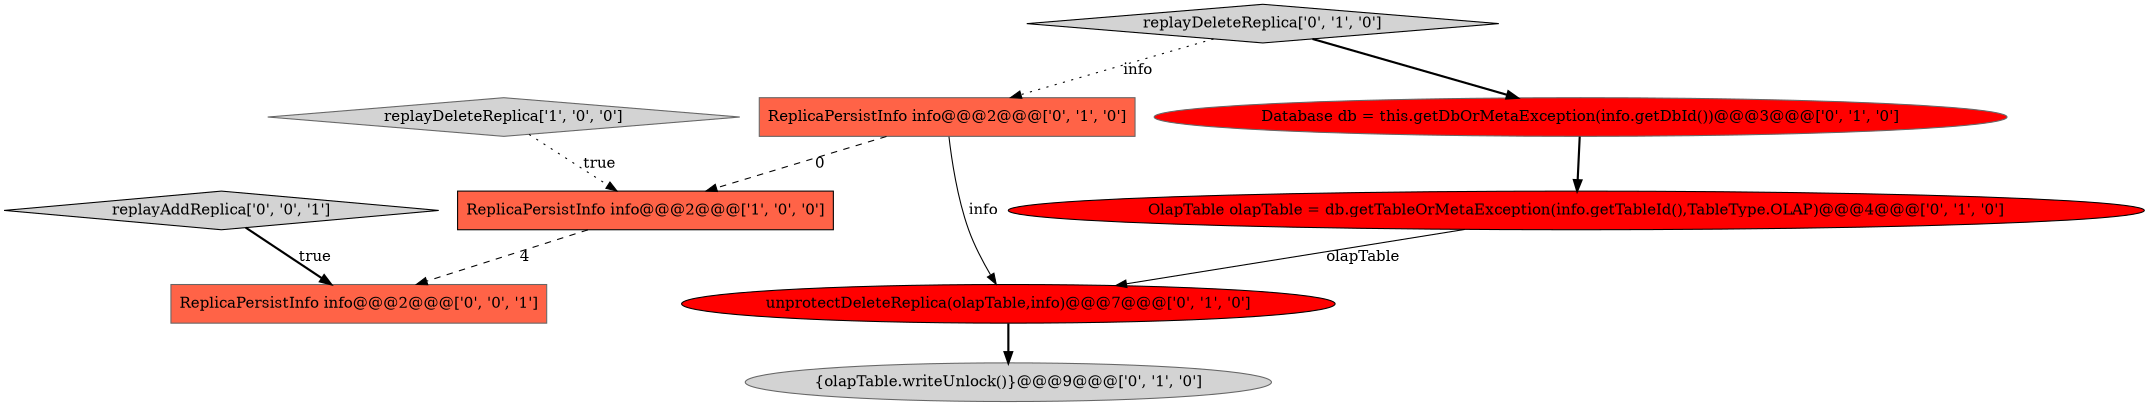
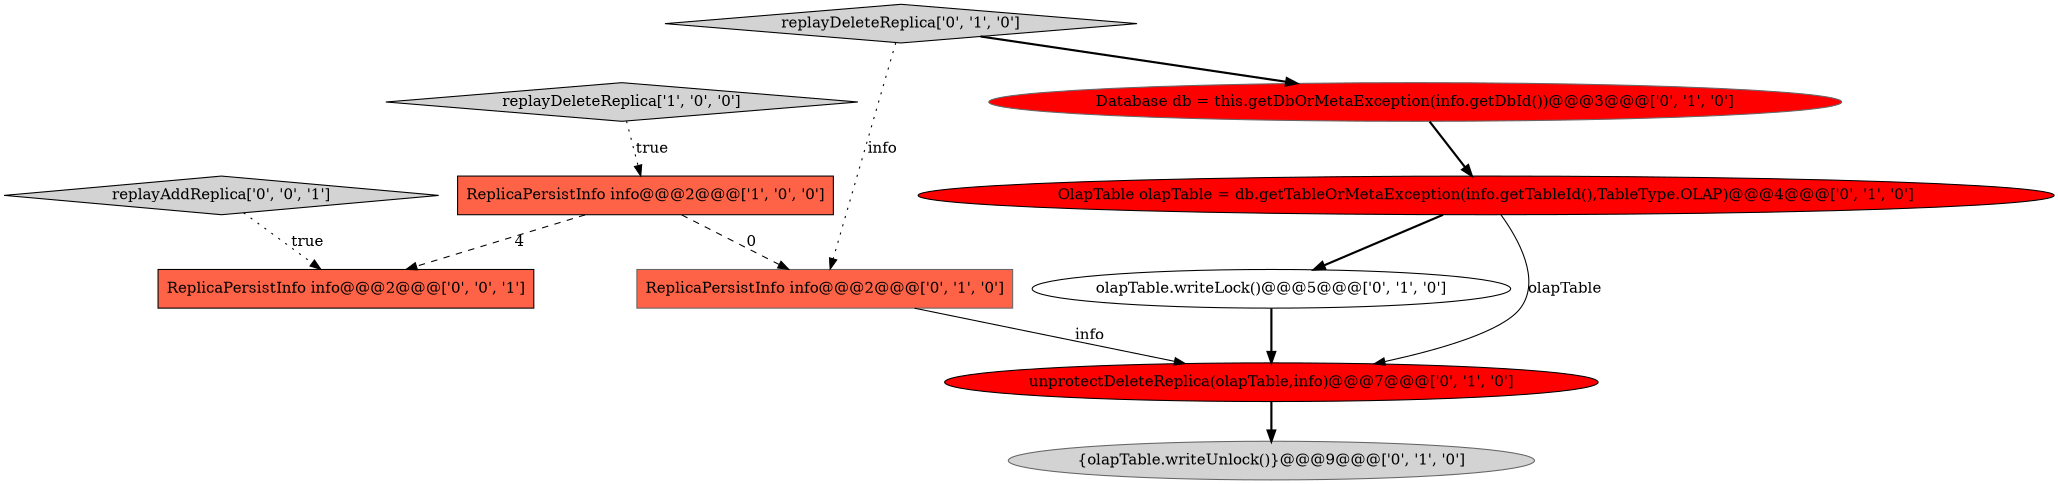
node "replayDeleteReplica['1', '0', '0']": color gray40 -> black
edge "ReplicaPersistInfo info@@@2@@@['0', '1', '0']" -> "ReplicaPersistInfo info@@@2@@@['1', '0', '0']": reversed
edge "replayAddReplica['0', '0', '1']" -> "ReplicaPersistInfo info@@@2@@@['0', '0', '1']": style bold -> dotted
node "olapTable.writeLock()@@@5@@@['0', '1', '0']": added
node "ReplicaPersistInfo info@@@2@@@['0', '0', '1']": color gray40 -> black
